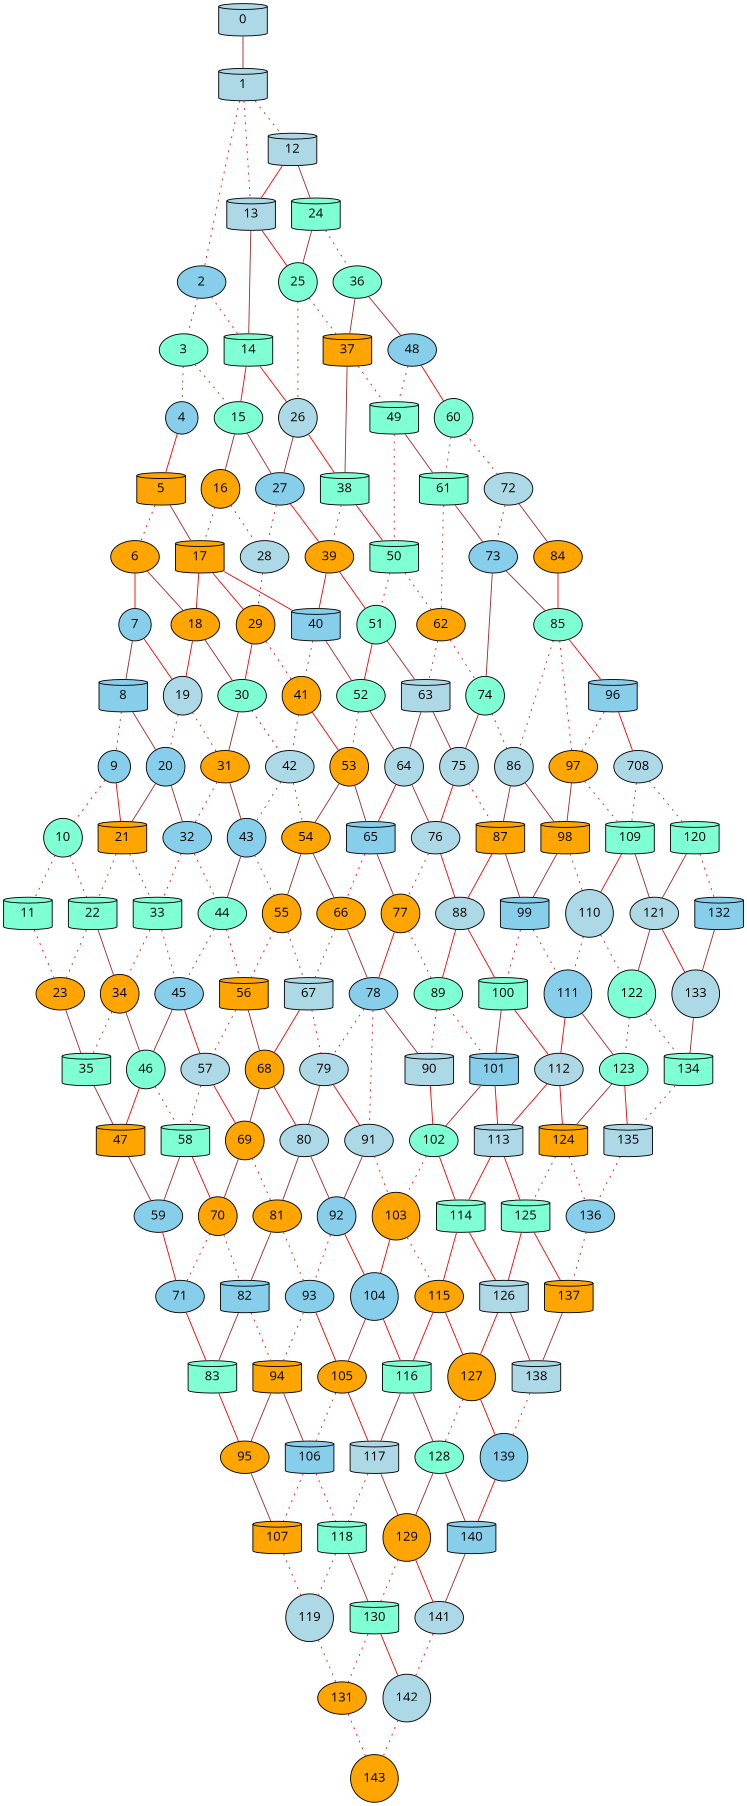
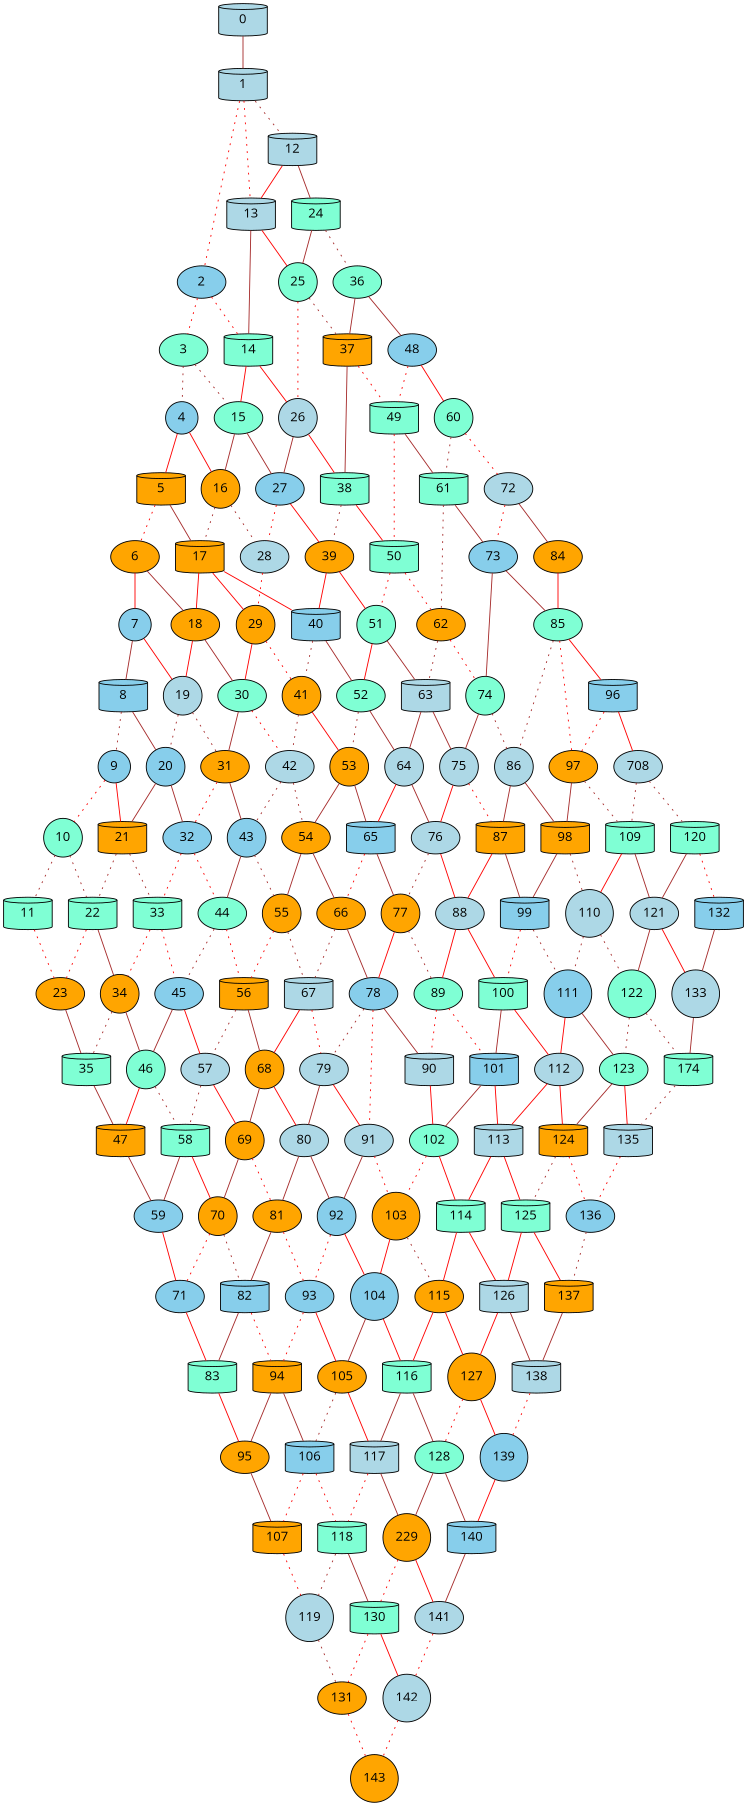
edge "4" -- "16": added
node "134": label "134" -> "174"
node "129": label "129" -> "229"
